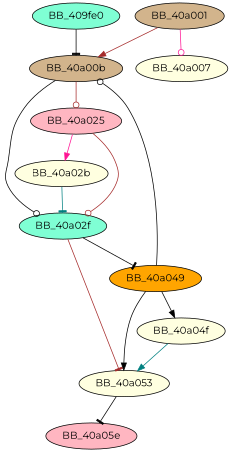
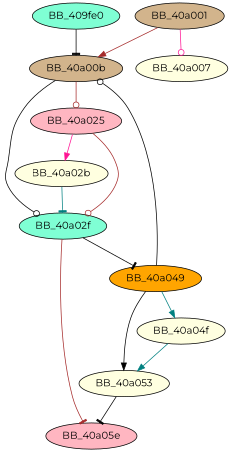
edge "BB_40a049" -> "BB_40a04f": color black -> teal
edge "BB_40a02f" -> "BB_40a053": now "BB_40a02f" -> "BB_40a05e"
